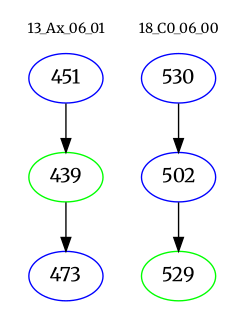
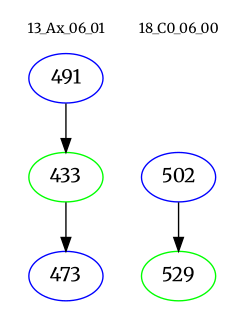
node "451": label "451" -> "491"
node "530": removed
node "439": label "439" -> "433"
